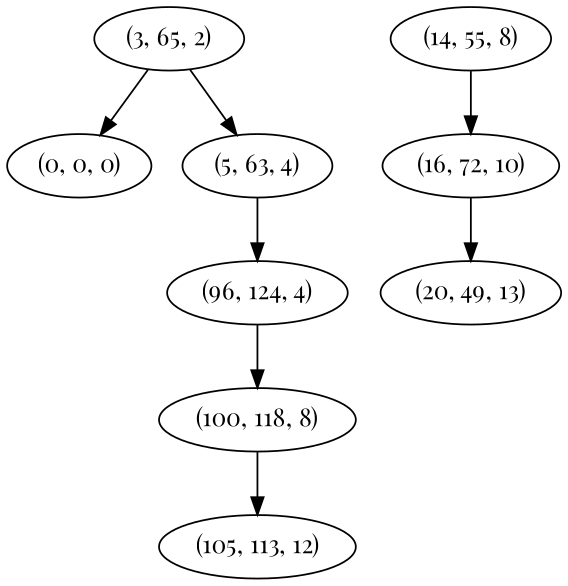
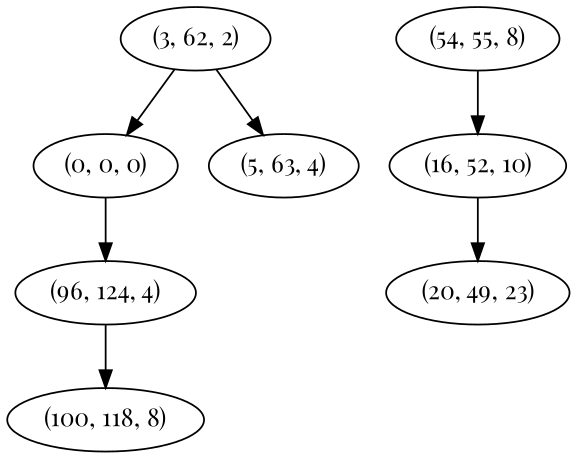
node "(3, 65, 2)": label "(3, 65, 2)" -> "(3, 62, 2)"
node "(14, 55, 8)": label "(14, 55, 8)" -> "(54, 55, 8)"
node "(16, 72, 10)": label "(16, 72, 10)" -> "(16, 52, 10)"
edge "(5, 63, 4)" -> "(96, 124, 4)": now "(0, 0, 0)" -> "(96, 124, 4)"
node "(20, 49, 13)": label "(20, 49, 13)" -> "(20, 49, 23)"
node "(105, 113, 12)": removed
